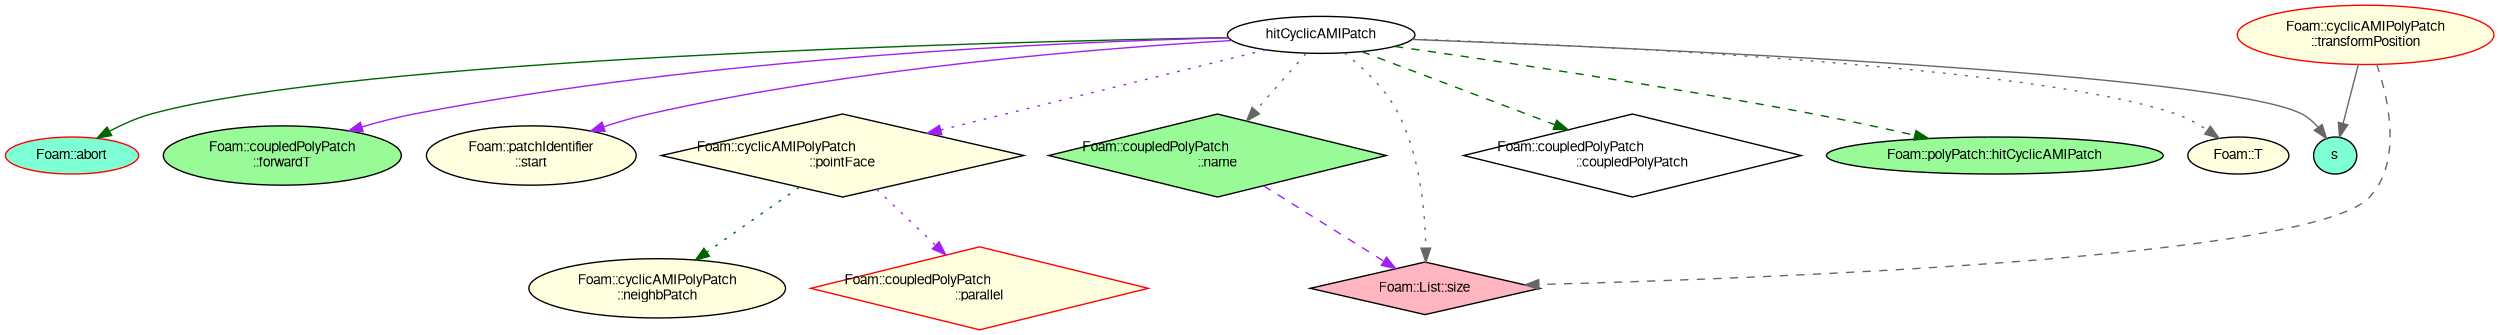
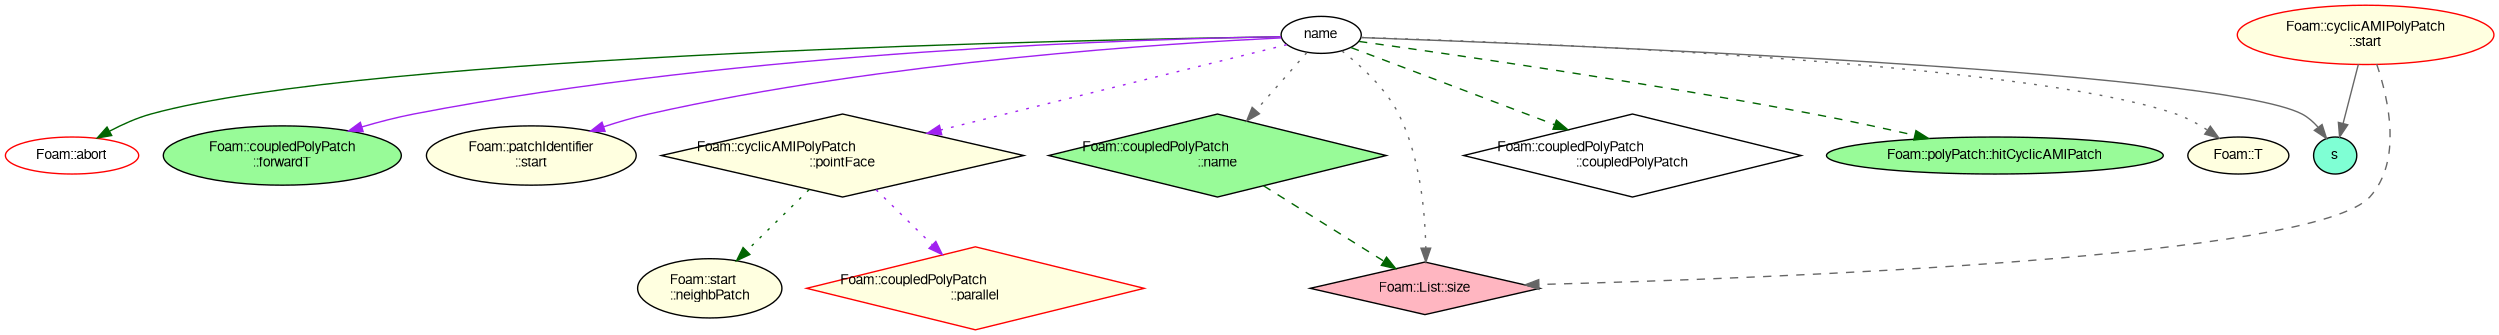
node "hitCyclicAMIPatch": label "hitCyclicAMIPatch" -> "name"
node "Foam::cyclicAMIPolyPatch ::transformPosition": label "Foam::cyclicAMIPolyPatch ::transformPosition" -> "Foam::cyclicAMIPolyPatch ::start"
node "Foam::abort": fillcolor aquamarine -> white
edge "Foam::coupledPolyPatch ::name" -> "Foam::List::size": color purple -> darkgreen
node "Foam::cyclicAMIPolyPatch ::neighbPatch": label "Foam::cyclicAMIPolyPatch ::neighbPatch" -> "Foam::start ::neighbPatch"
